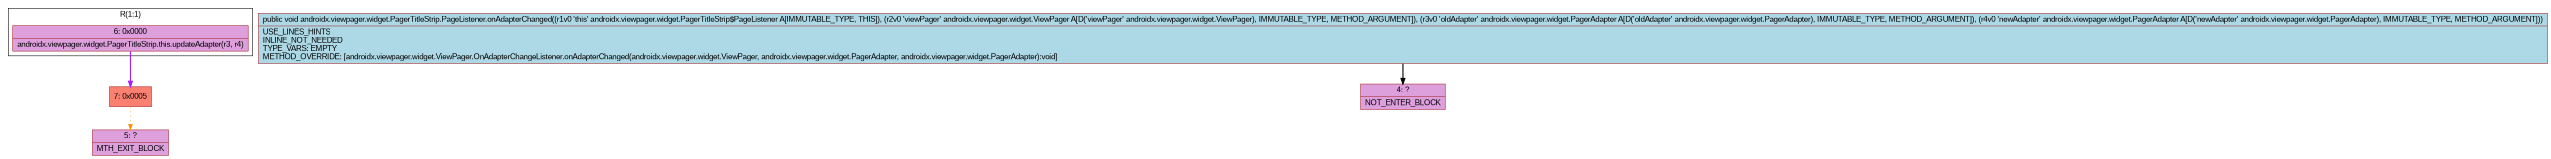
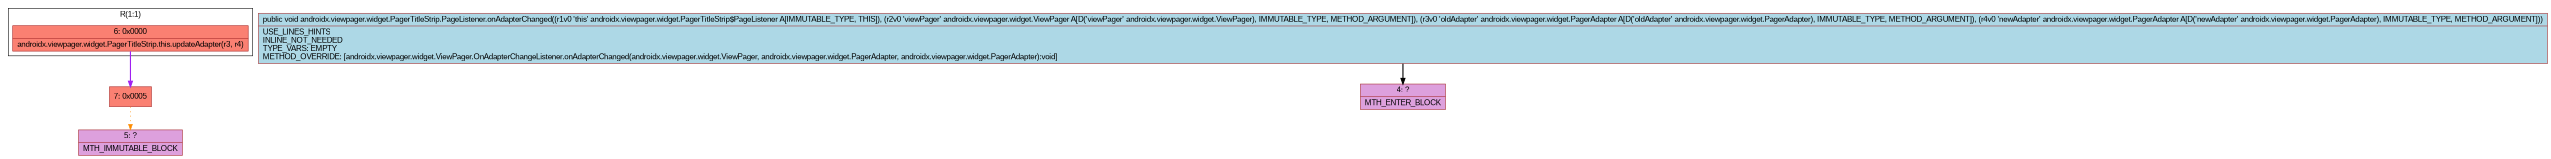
node "6: 0x0000": fillcolor plum -> salmon
node "4: ?": text "NOT_ENTER_BLOCK" -> "MTH_ENTER_BLOCK"
node "5: ?": text "MTH_EXIT_BLOCK" -> "MTH_IMMUTABLE_BLOCK"
